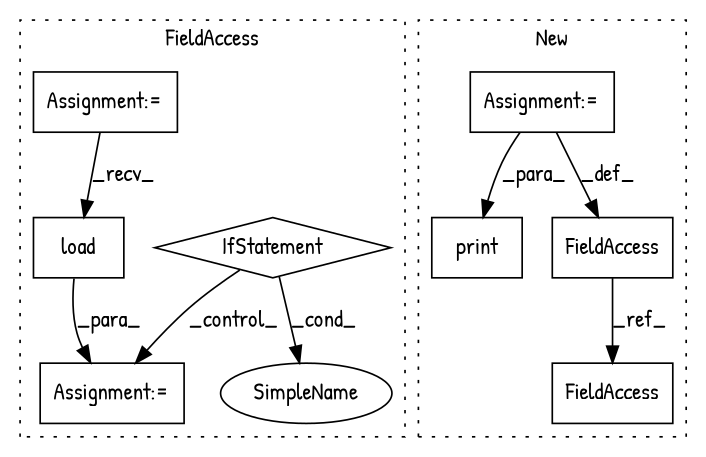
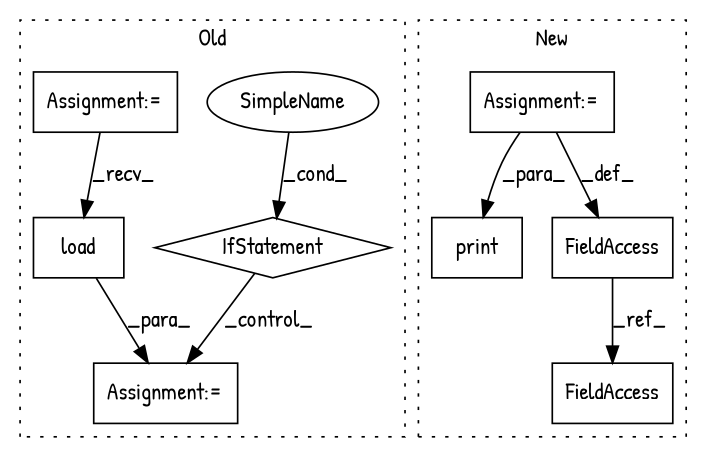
cluster "FieldAccess": label "FieldAccess" -> "Old"
edge "IfStatement" -> "SimpleName": reversed
